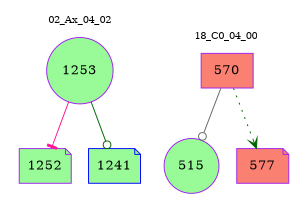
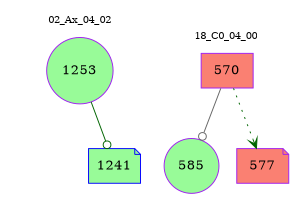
node "1252": removed
node "515": label "515" -> "585"
